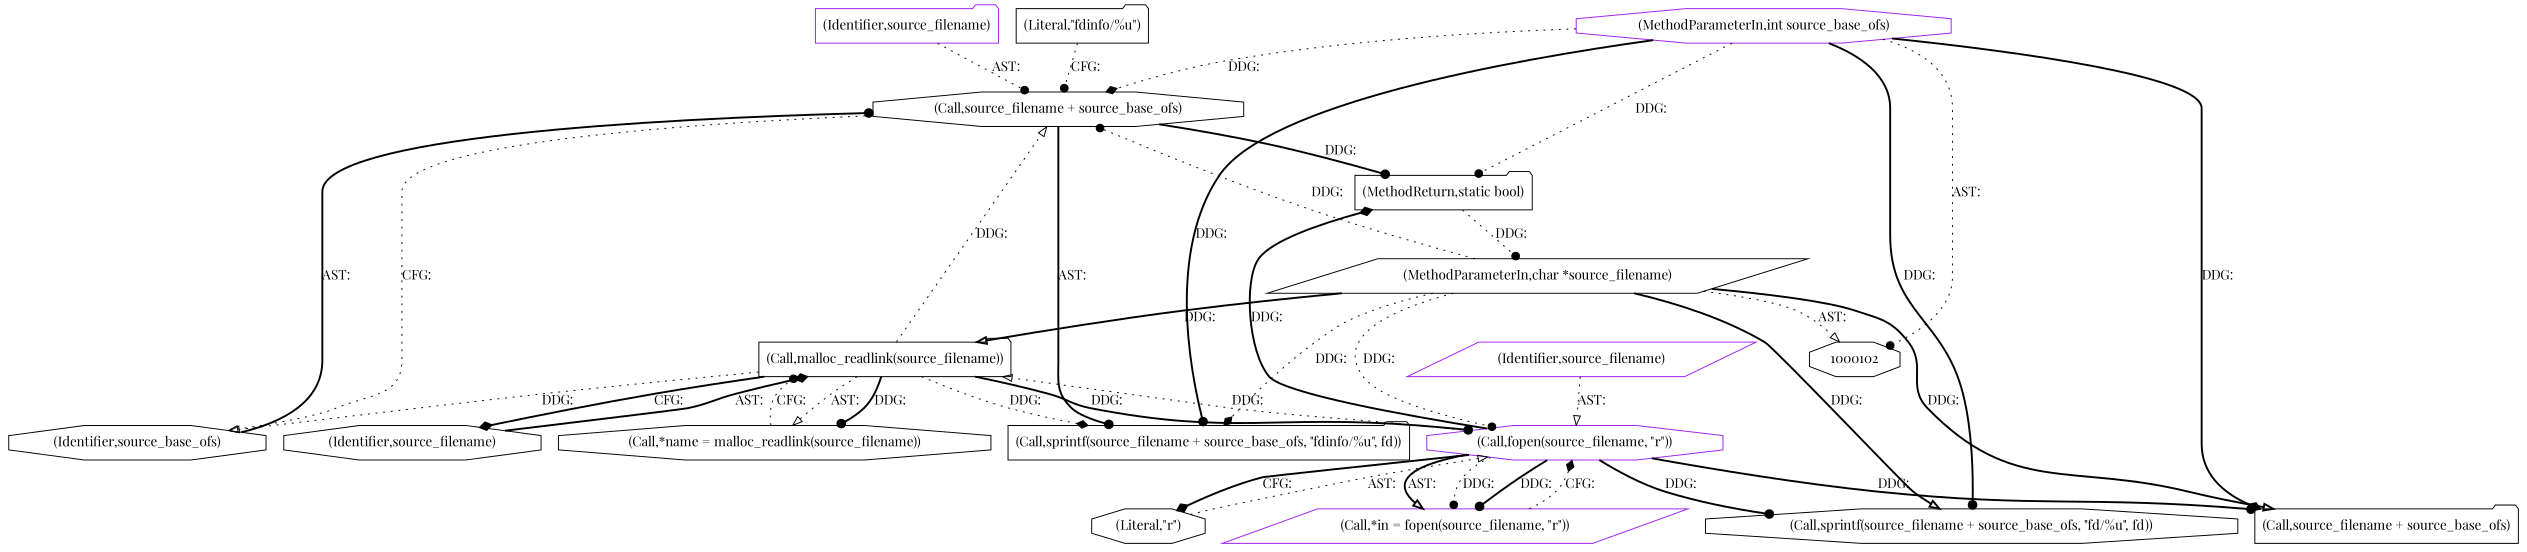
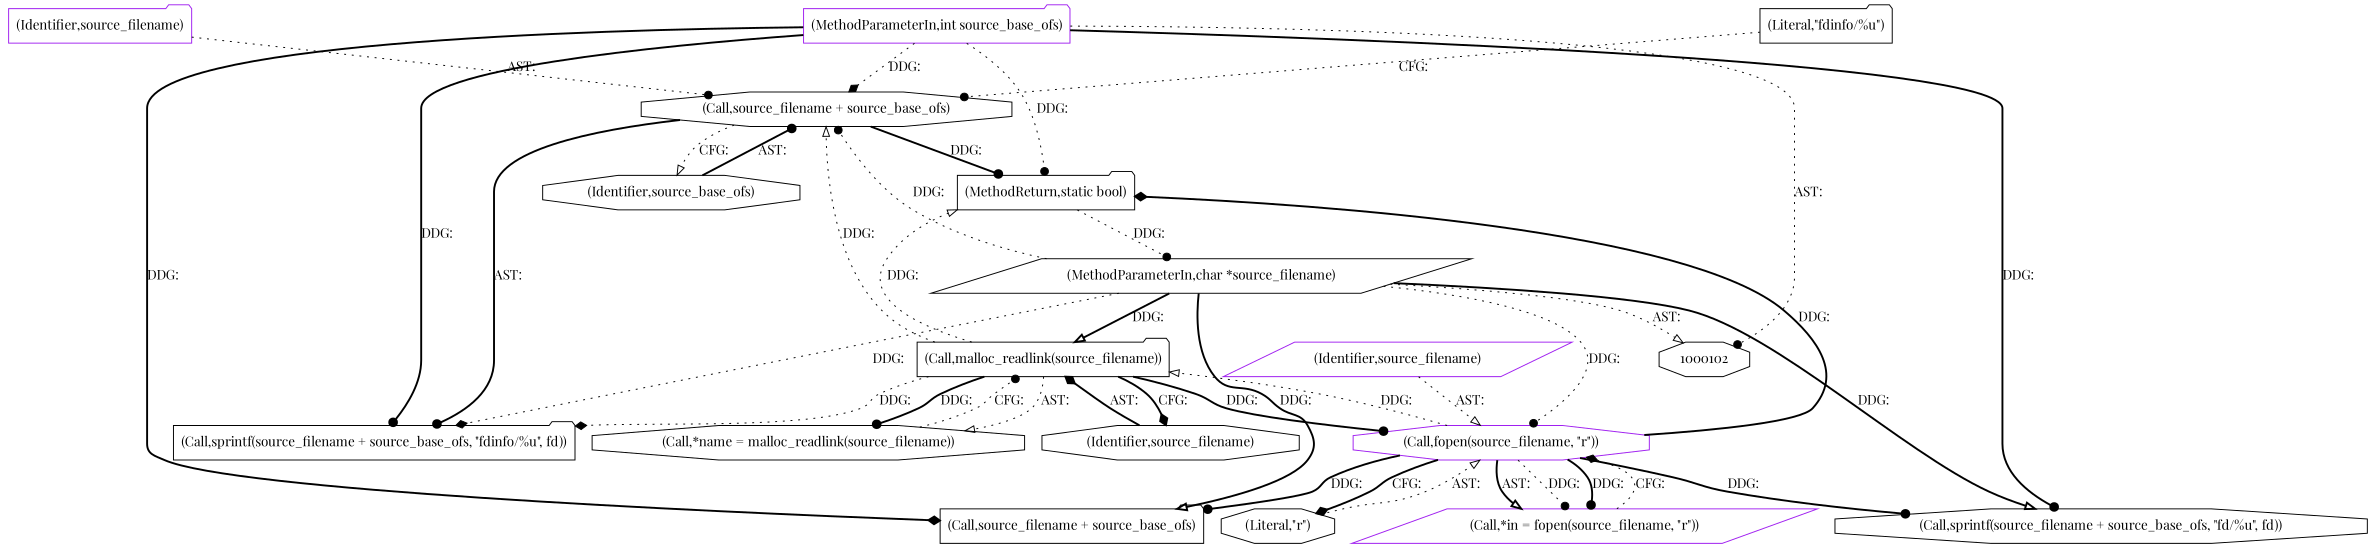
node "(MethodParameterIn,int source_base_ofs)": shape octagon -> folder
edge "(Call,malloc_readlink(source_filename))" -> "(Identifier,source_base_ofs)": now "(Call,malloc_readlink(source_filename))" -> "(MethodReturn,static bool)"
